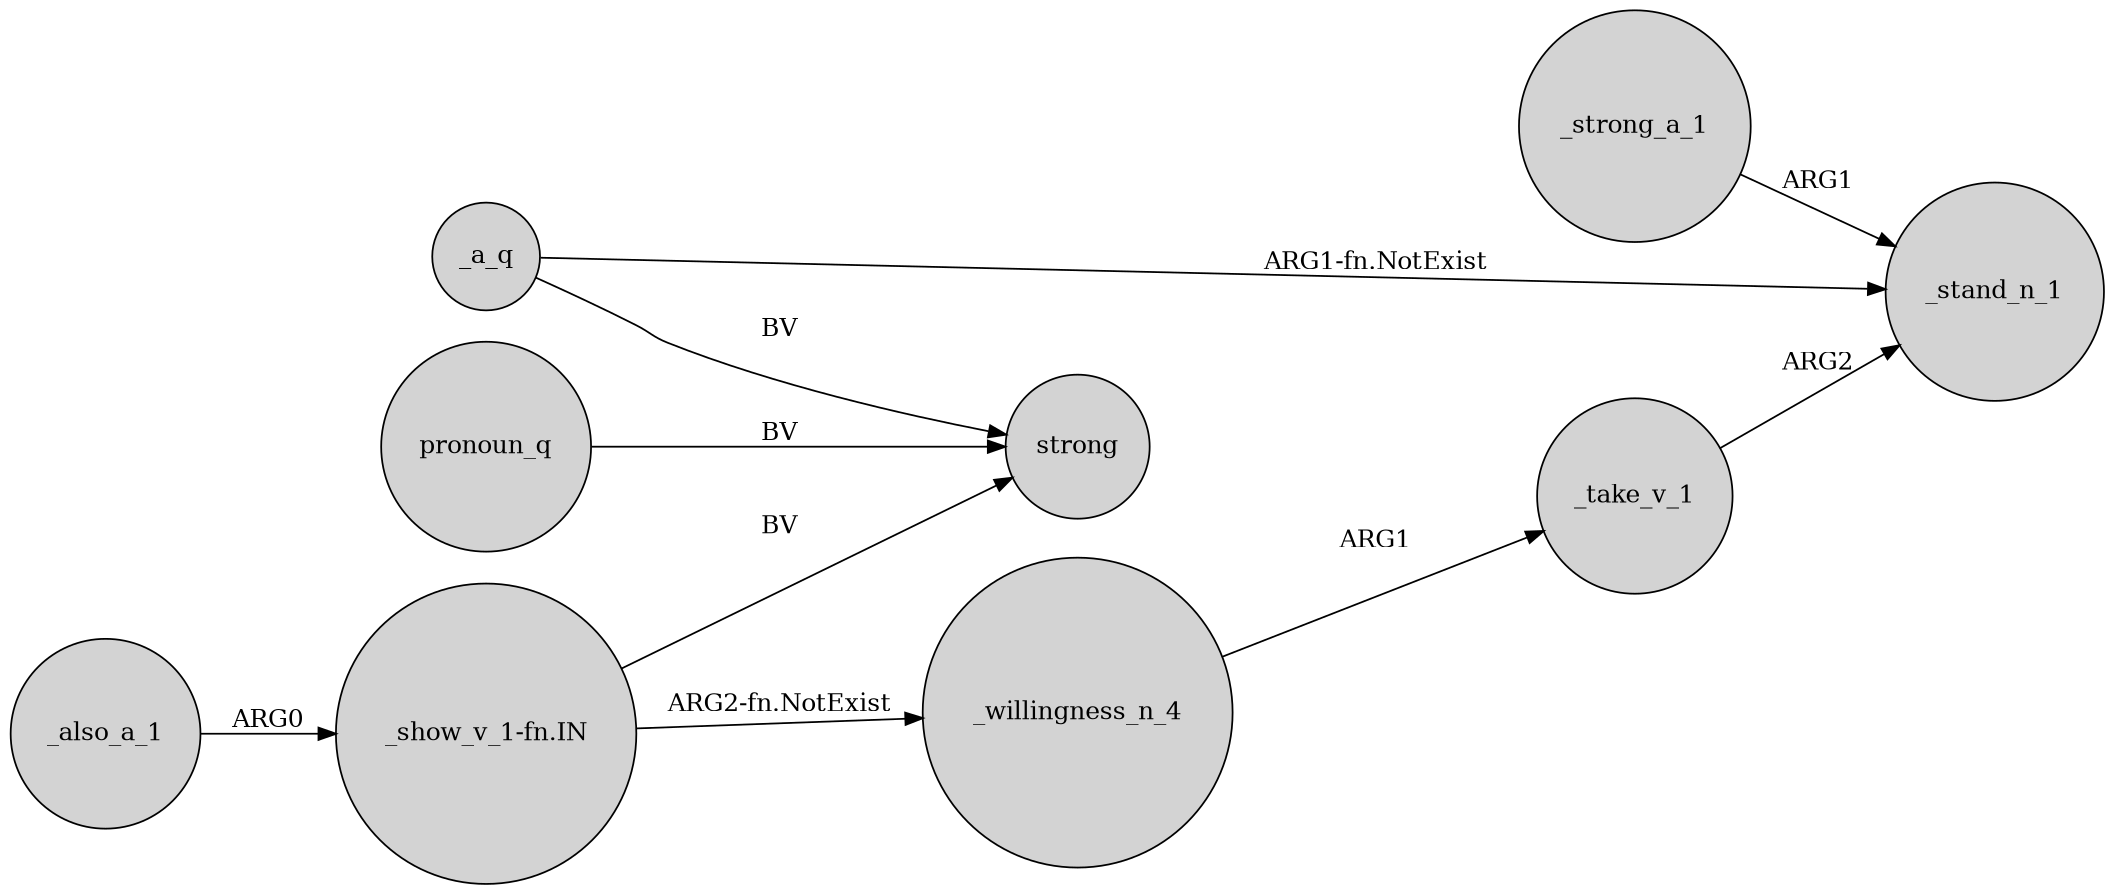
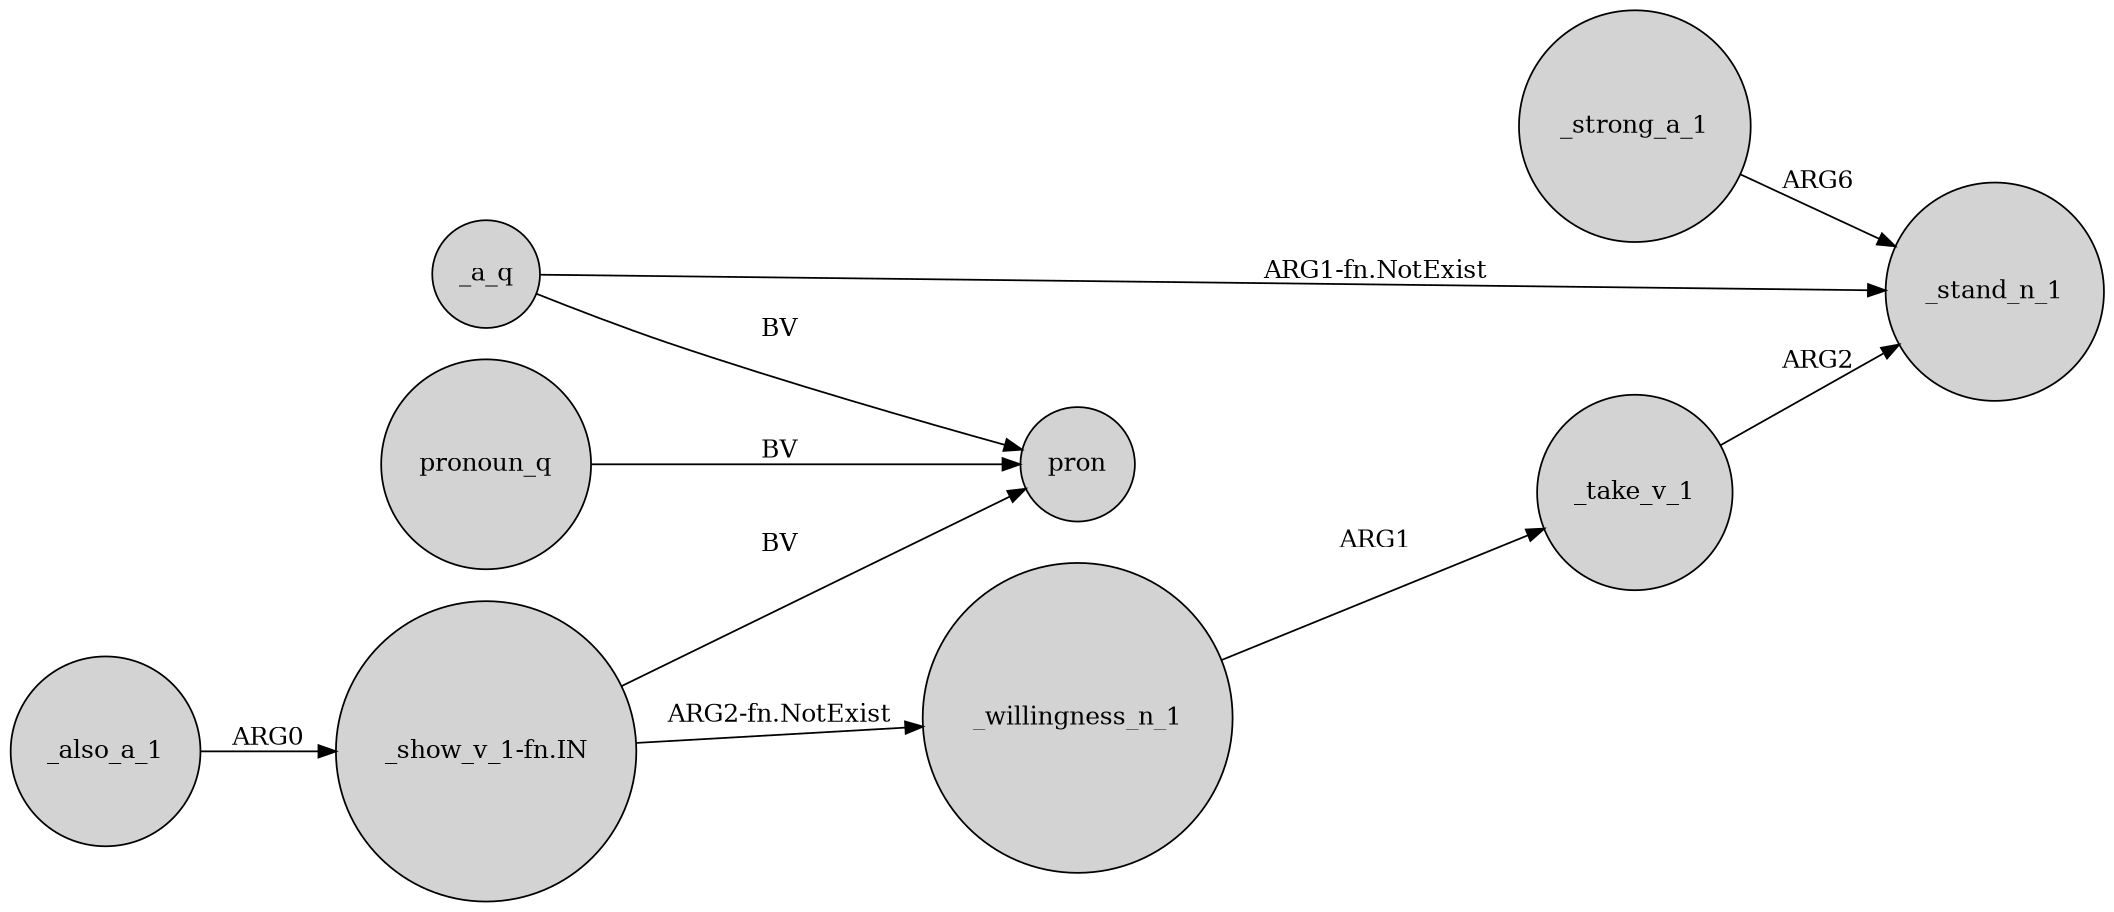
edge "_strong_a_1" -> "_stand_n_1": label "ARG1" -> "ARG6"
node "strong": label "strong" -> "pron"
node "_willingness_n_4": label "_willingness_n_4" -> "_willingness_n_1"
